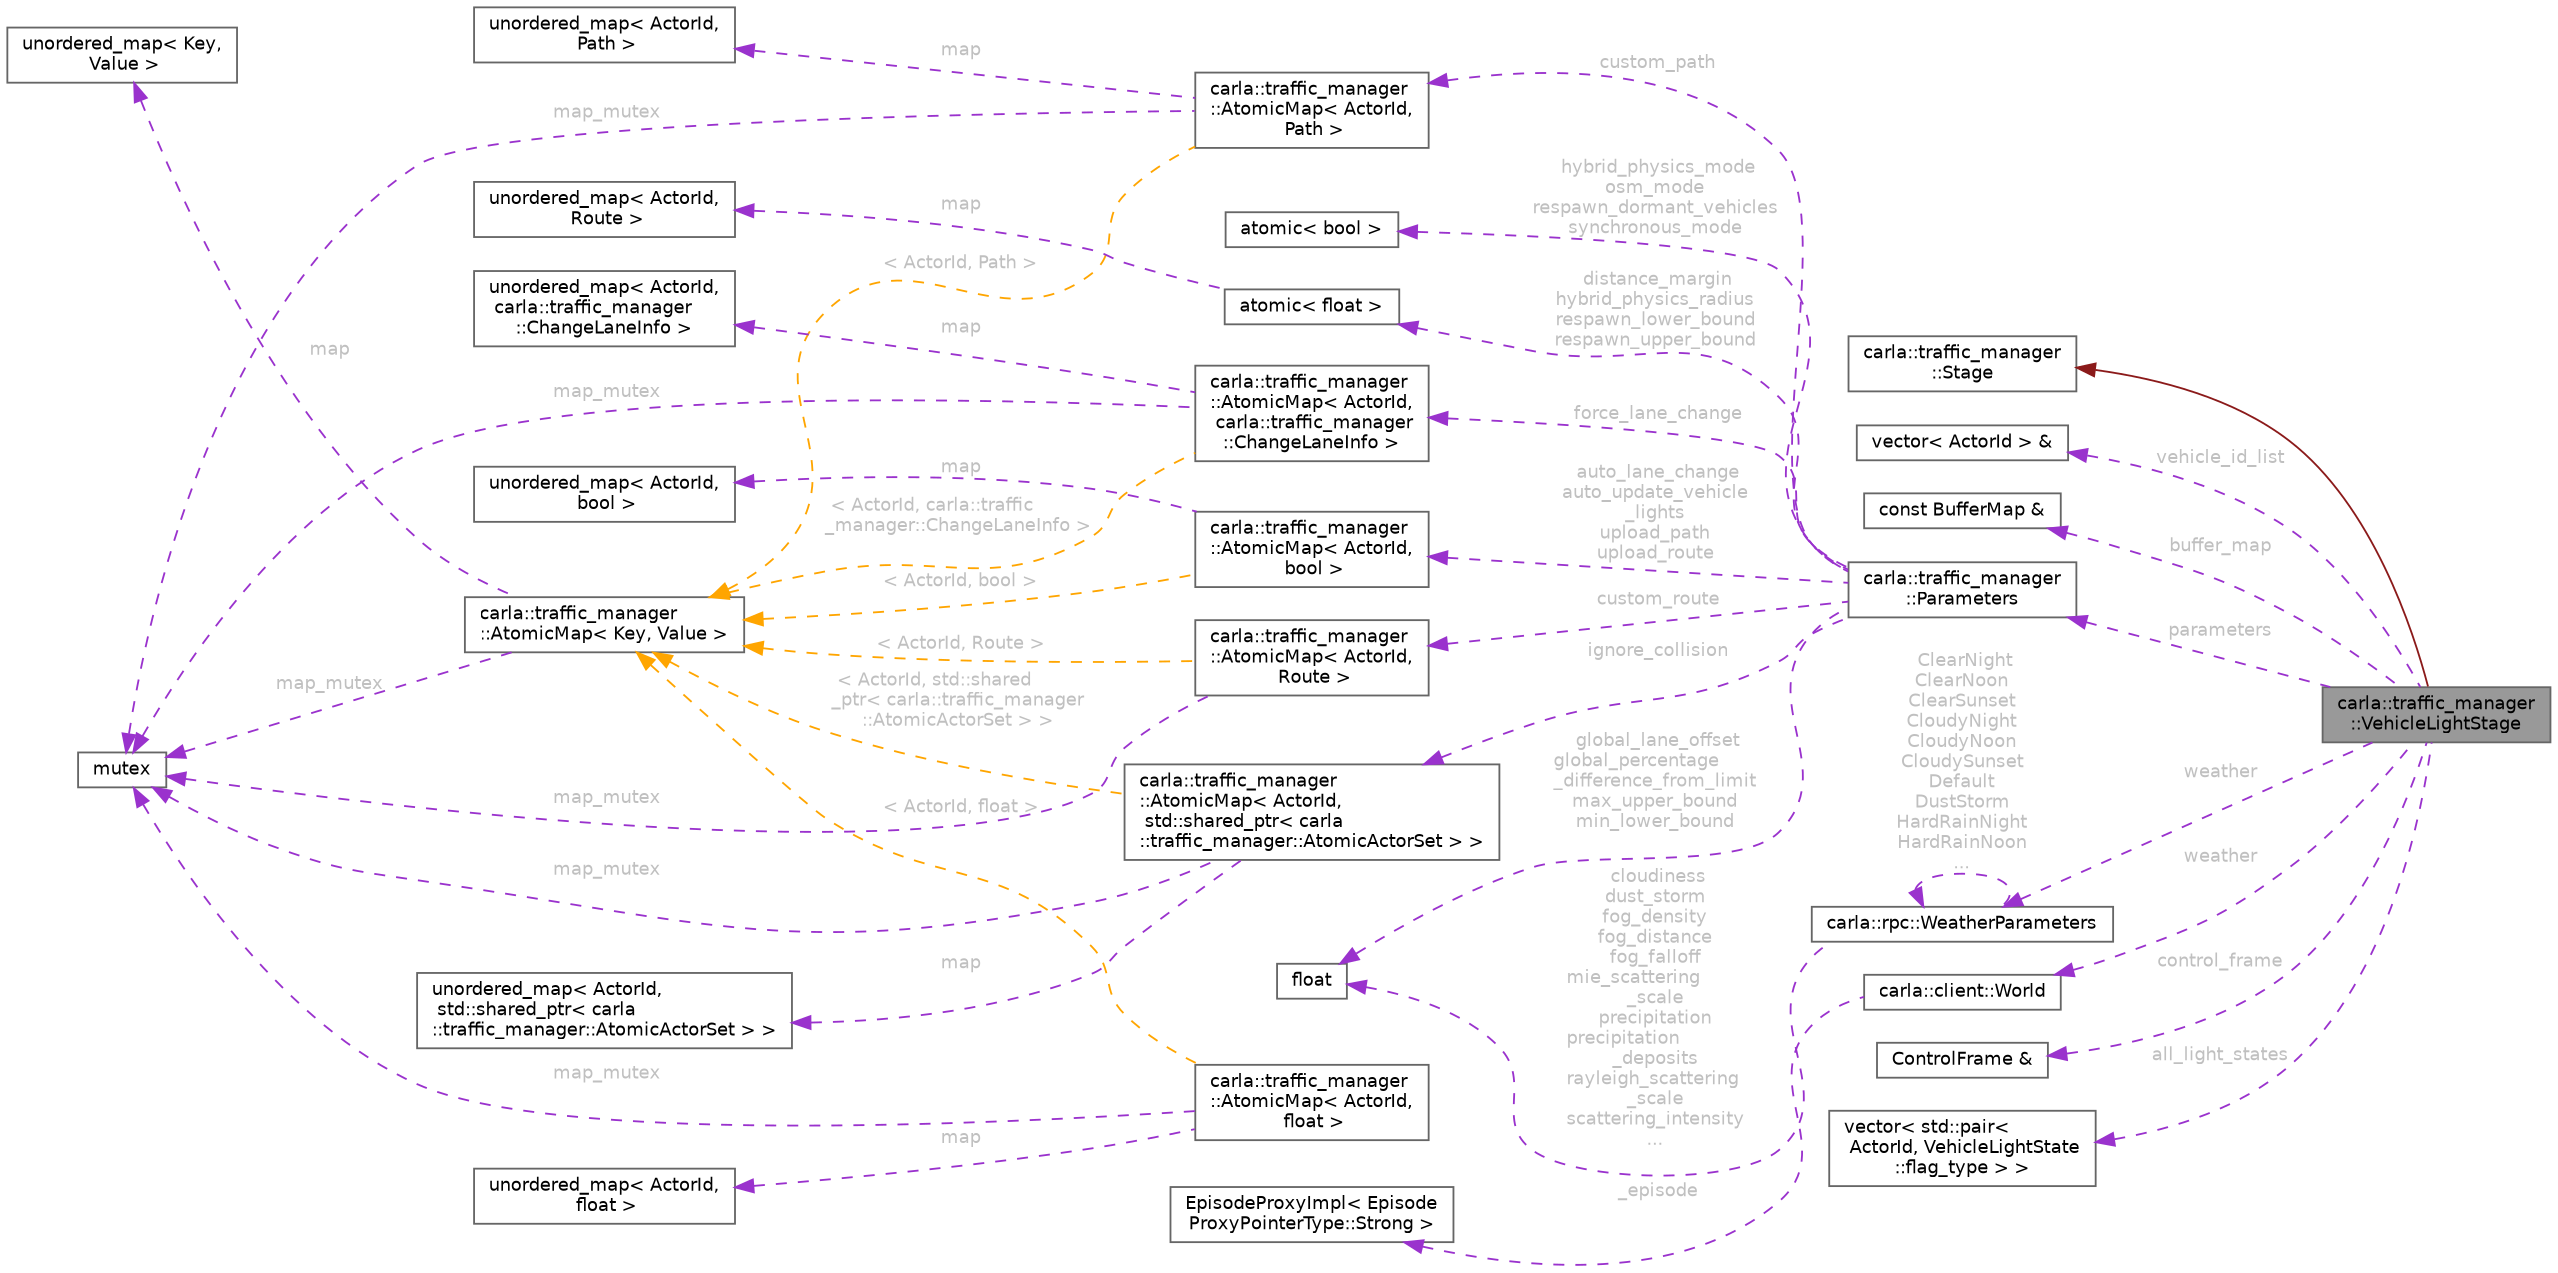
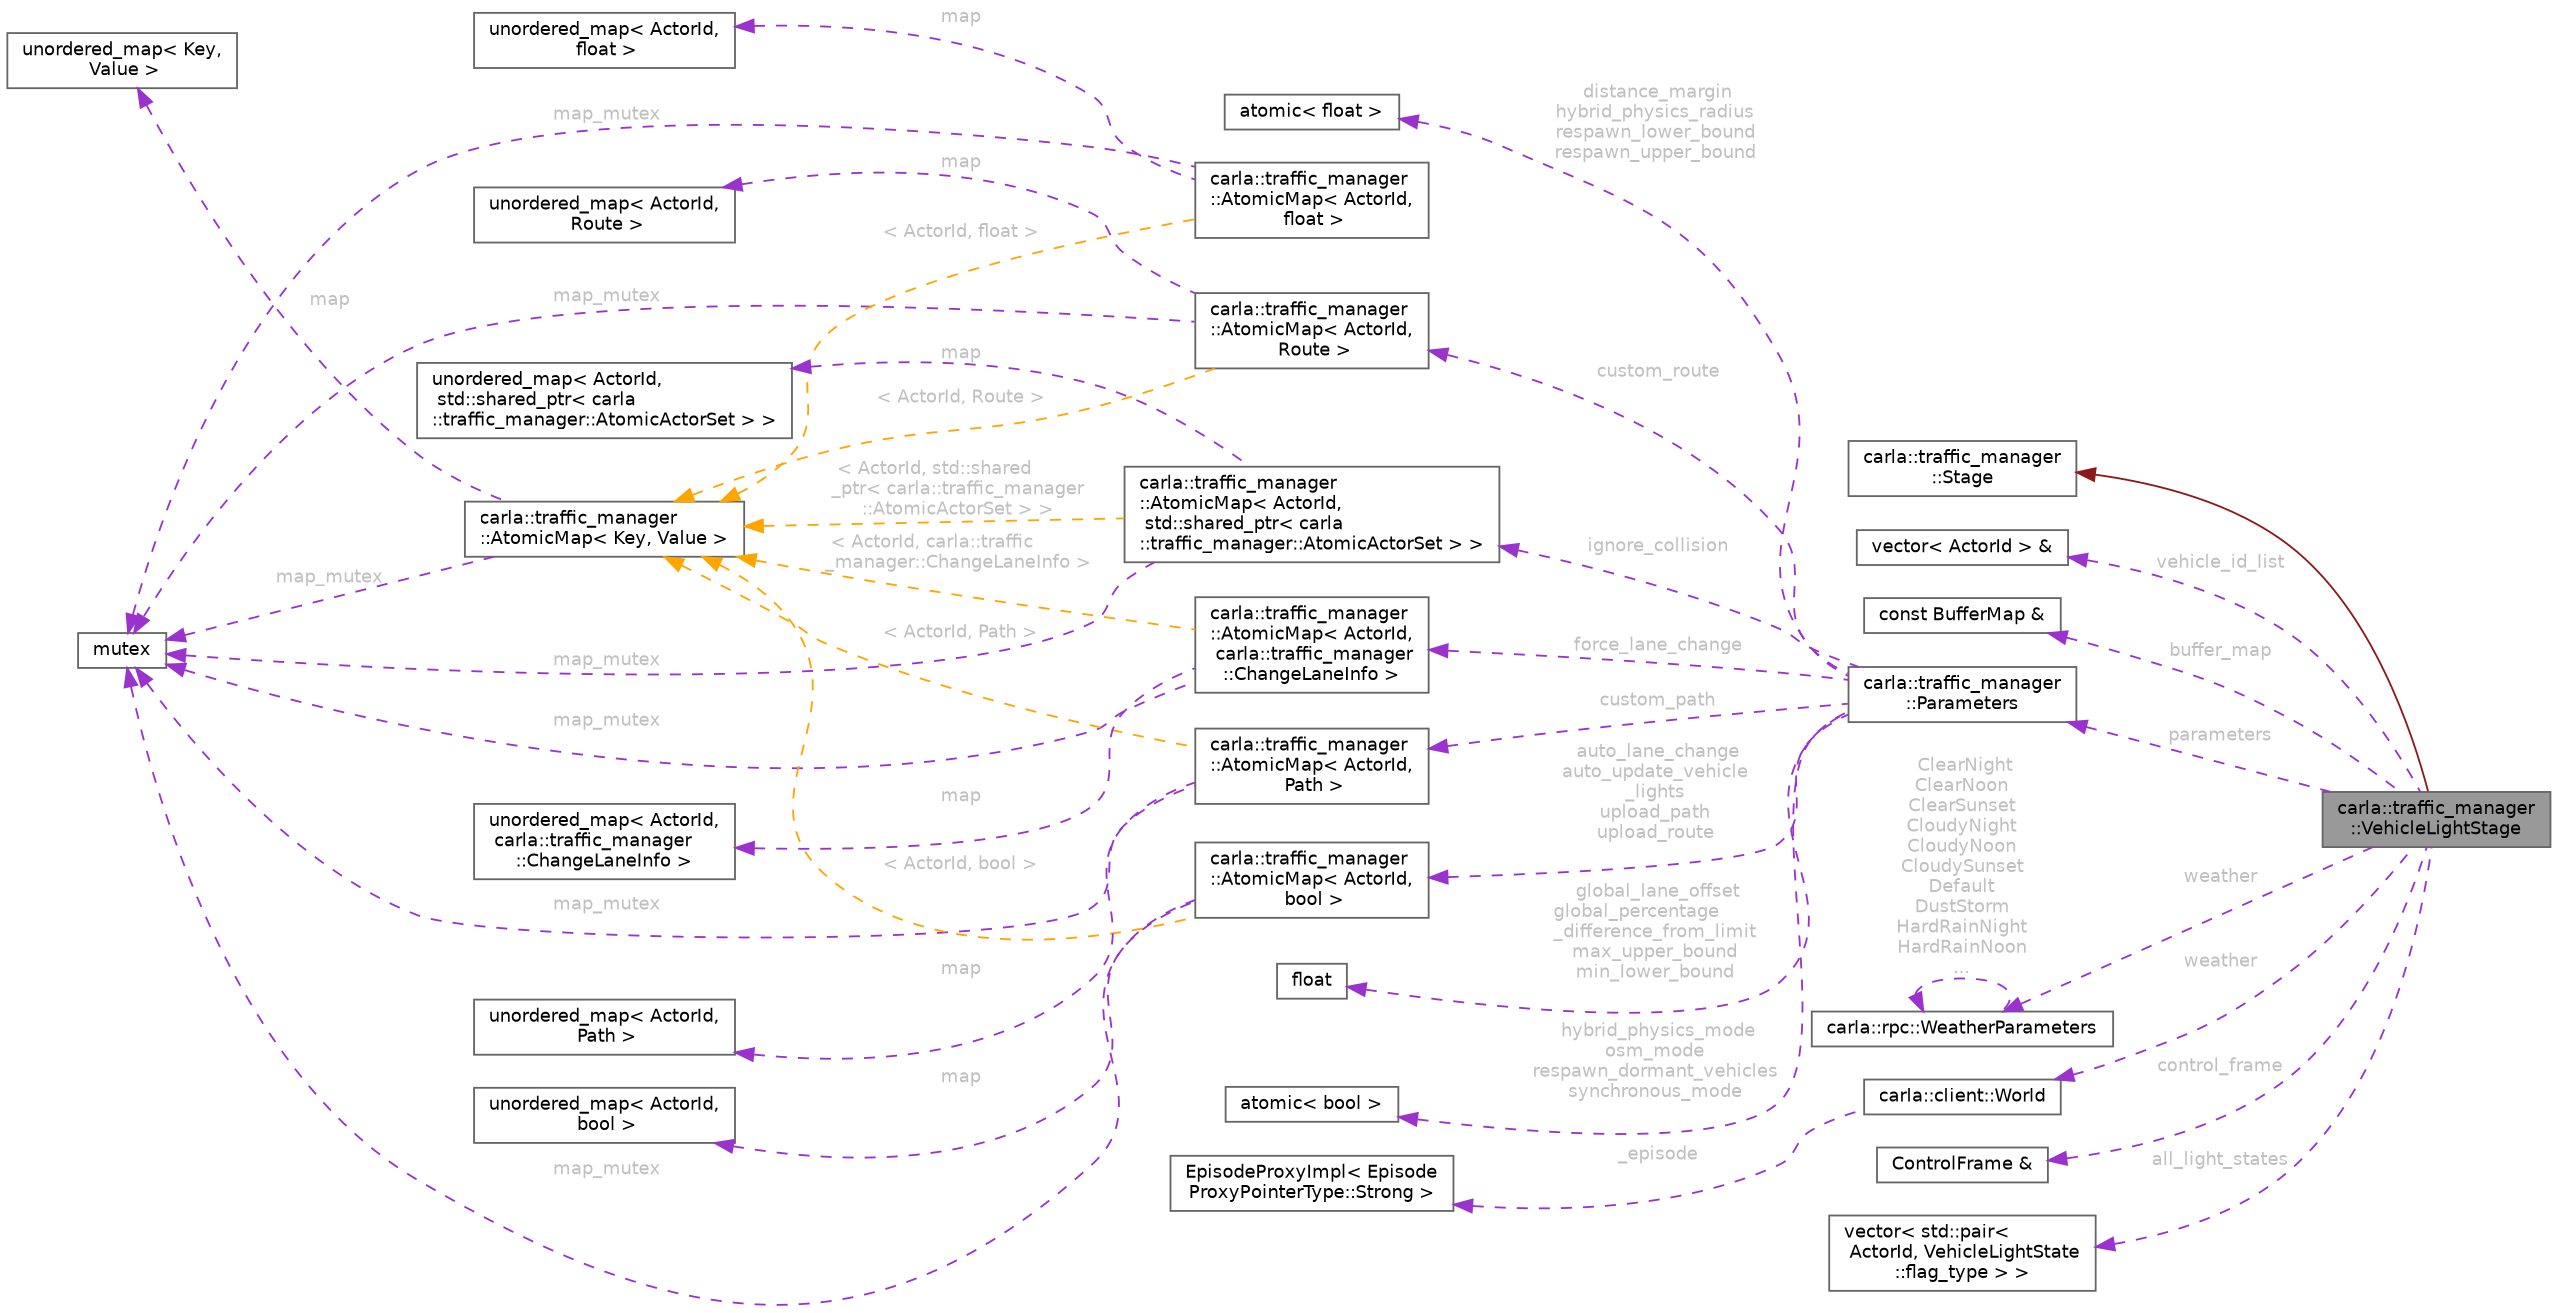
edge "atomic< float >" -> "unordered_map< ActorId, Route >": now "carla::traffic_manager ::AtomicMap< ActorId, Route >" -> "unordered_map< ActorId, Route >"
edge "carla::rpc::WeatherParameters" -> "float": removed, label "cloudiness dust_storm fog_density fog_distance fog_falloff mie_scattering _scale precipitation precipitation _deposits rayleigh_scattering _scale scattering_intensity ..."
edge "carla::traffic_manager ::AtomicMap< ActorId, bool >" -> "mutex": added, label "map_mutex"
